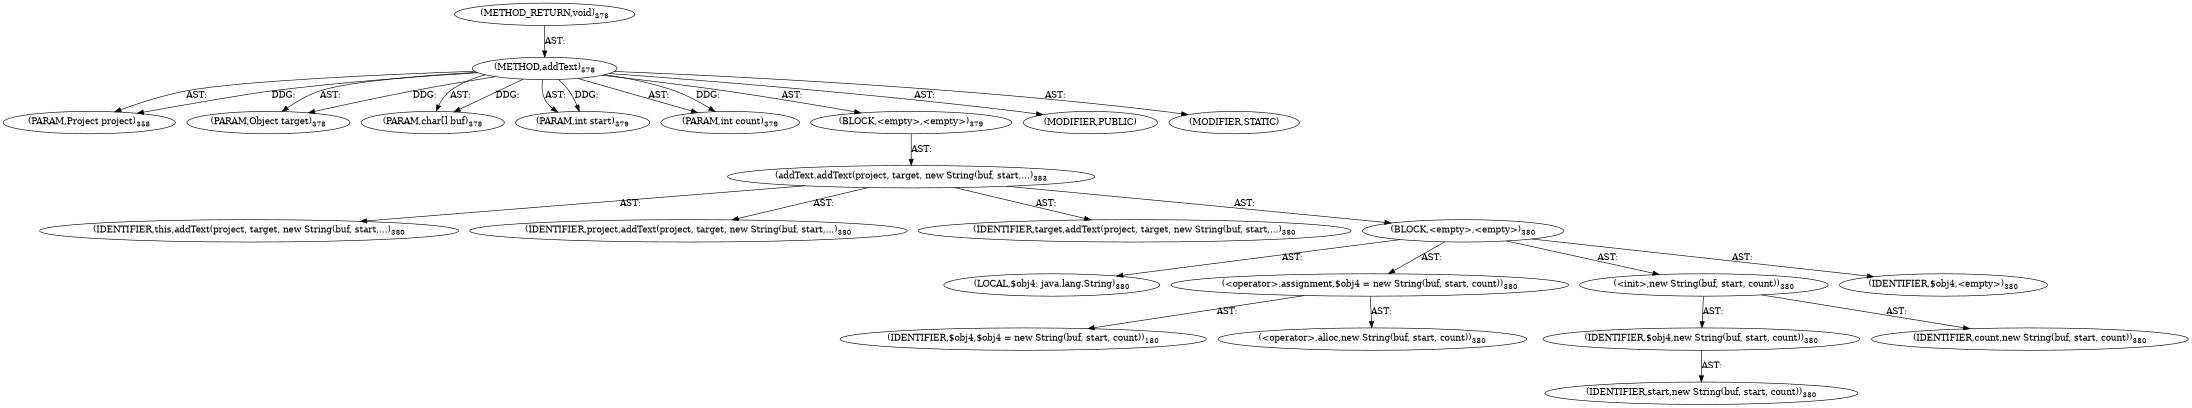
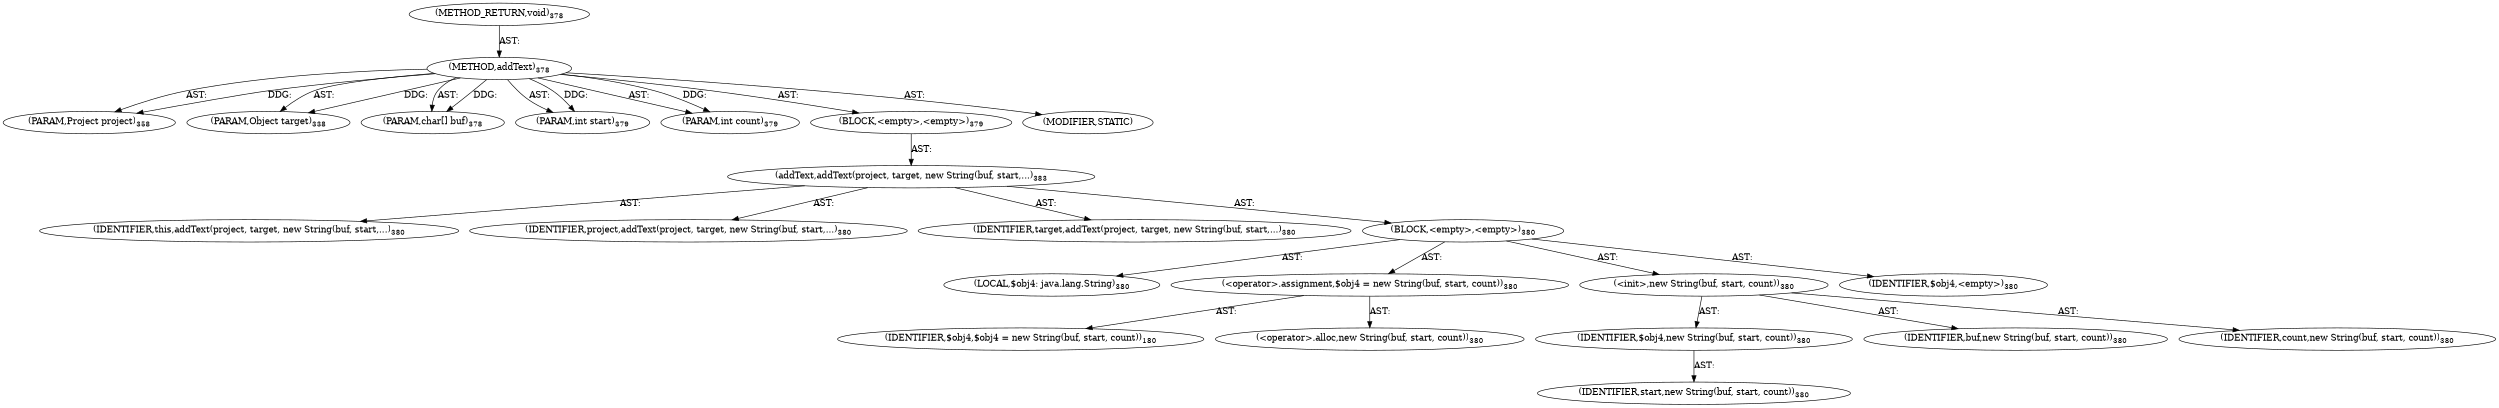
node "(METHOD,addText)": text "578" -> "378"
node "(PARAM,Object target)": text "378" -> "338"
node "(MODIFIER,PUBLIC)": removed
node "(IDENTIFIER,buf,new String(buf, start, count))": added
